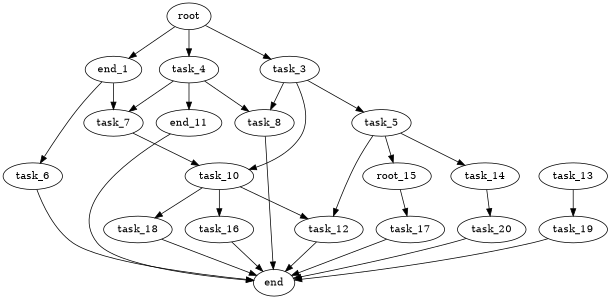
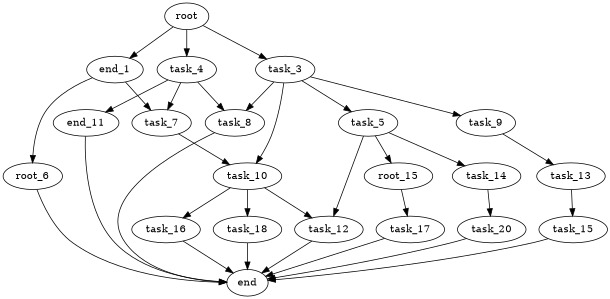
node "task_9": added
node "task_6": label "task_6" -> "root_6"
node "task_19": label "task_19" -> "task_15"
